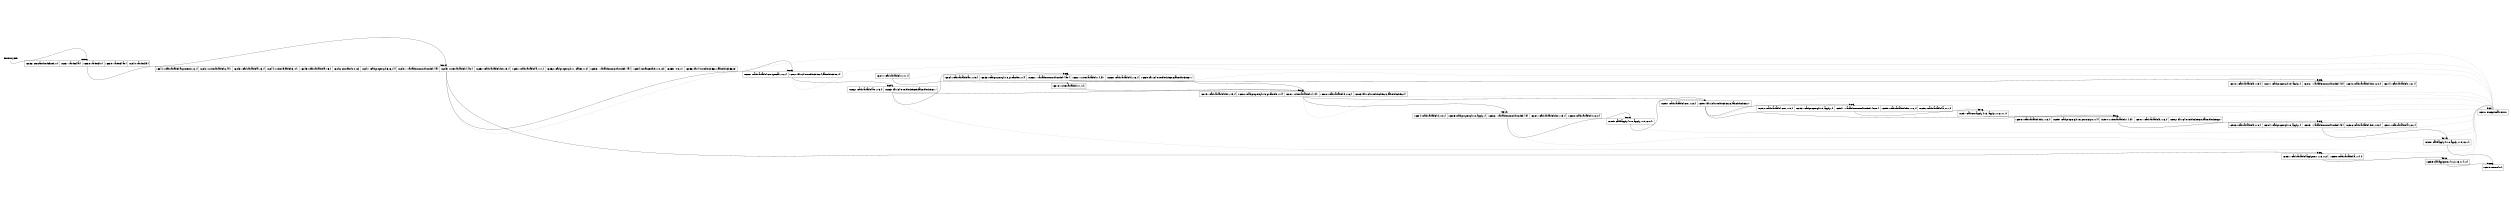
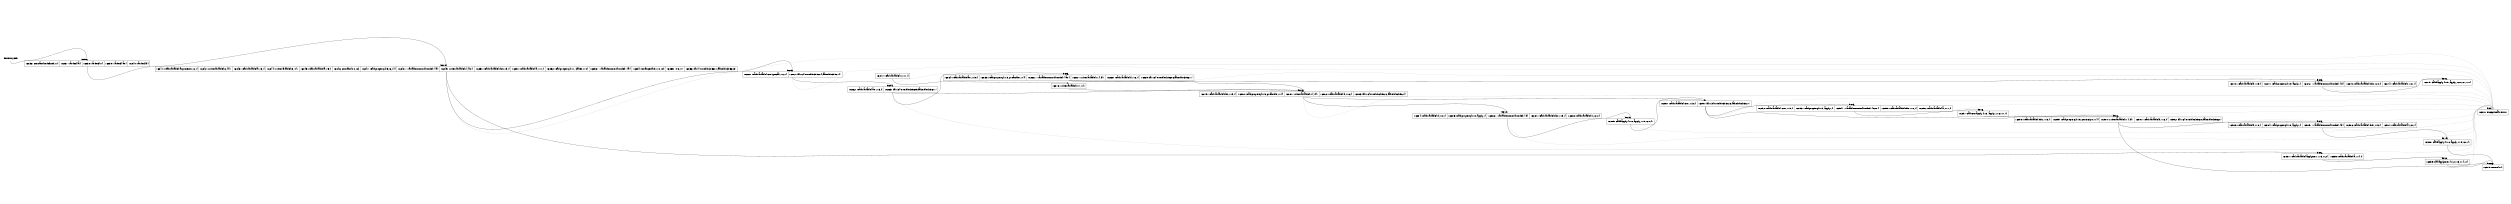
node "16875: call-f.apply [v19,'apply',v20,v21,v17]": added
edge "16898: read-variable['this',v15,-]" -> "16909: return[v1]": added
